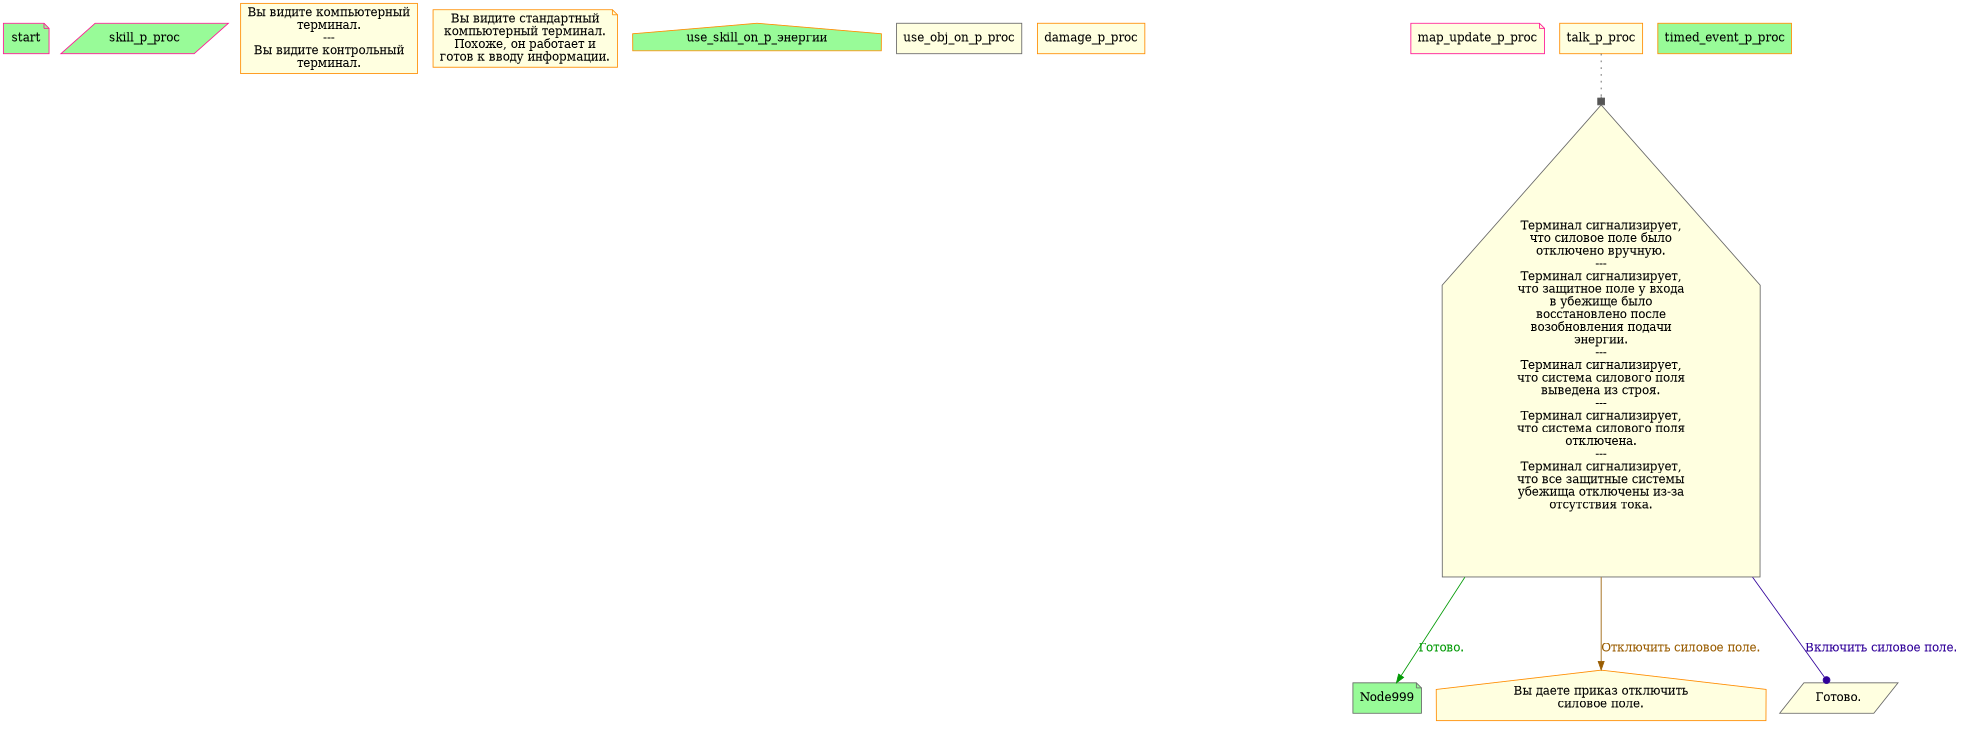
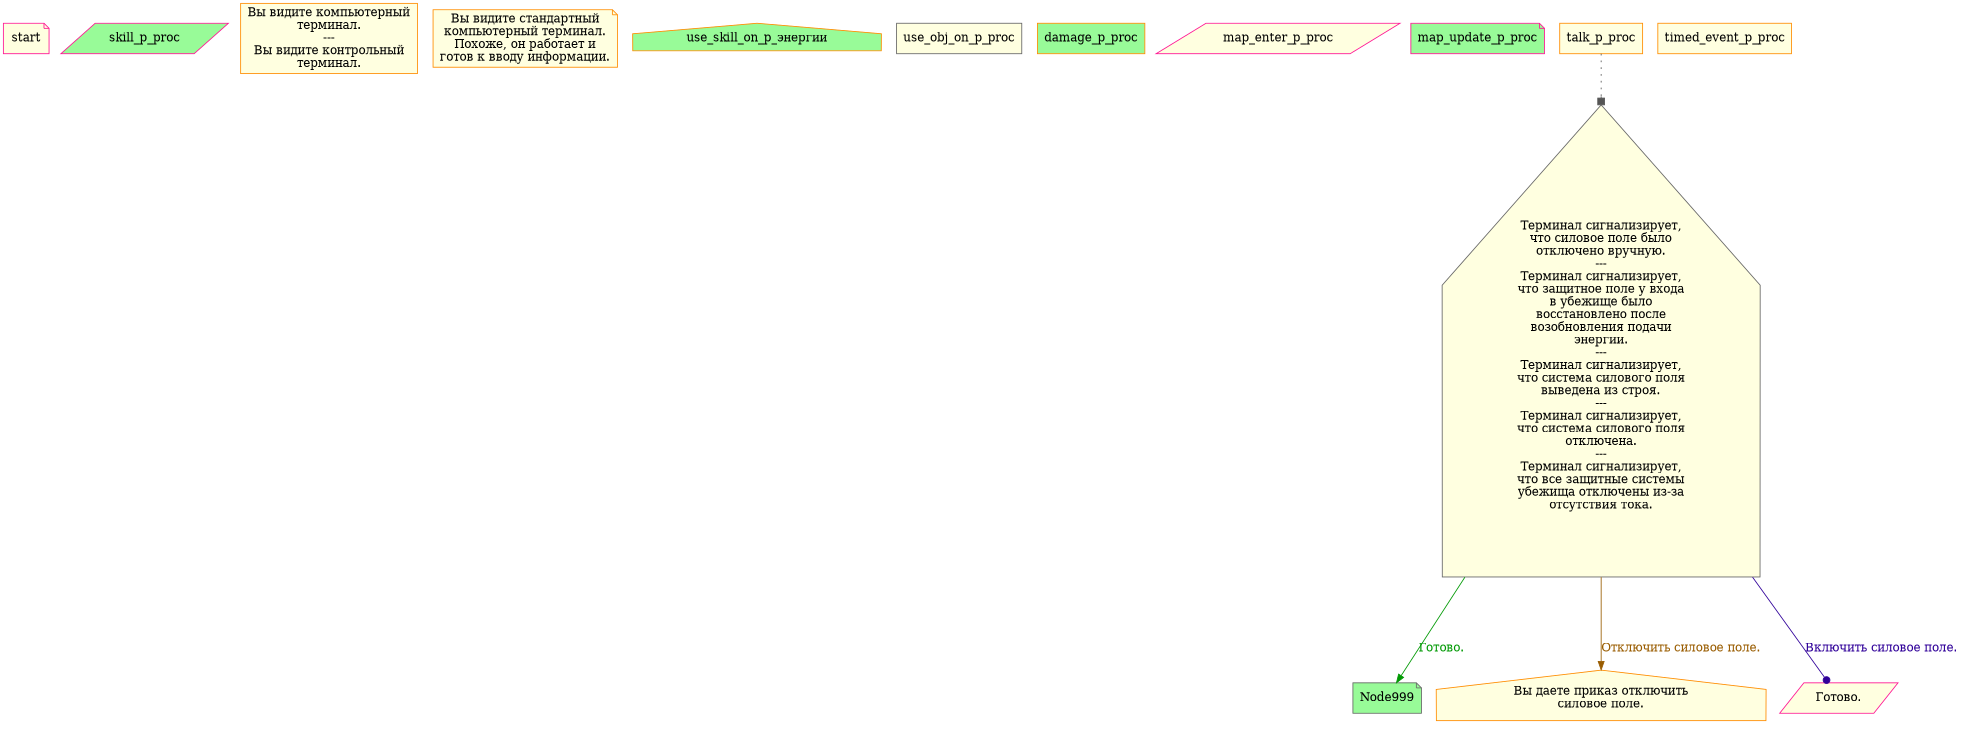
node "start": fillcolor palegreen -> lightyellow
node "damage_p_proc": fillcolor lightyellow -> palegreen
node "map_enter_p_proc": added
node "map_update_p_proc": fillcolor lightyellow -> palegreen
node "timed_event_p_proc": fillcolor palegreen -> lightyellow
node "Готово.": color gray40 -> deeppink
